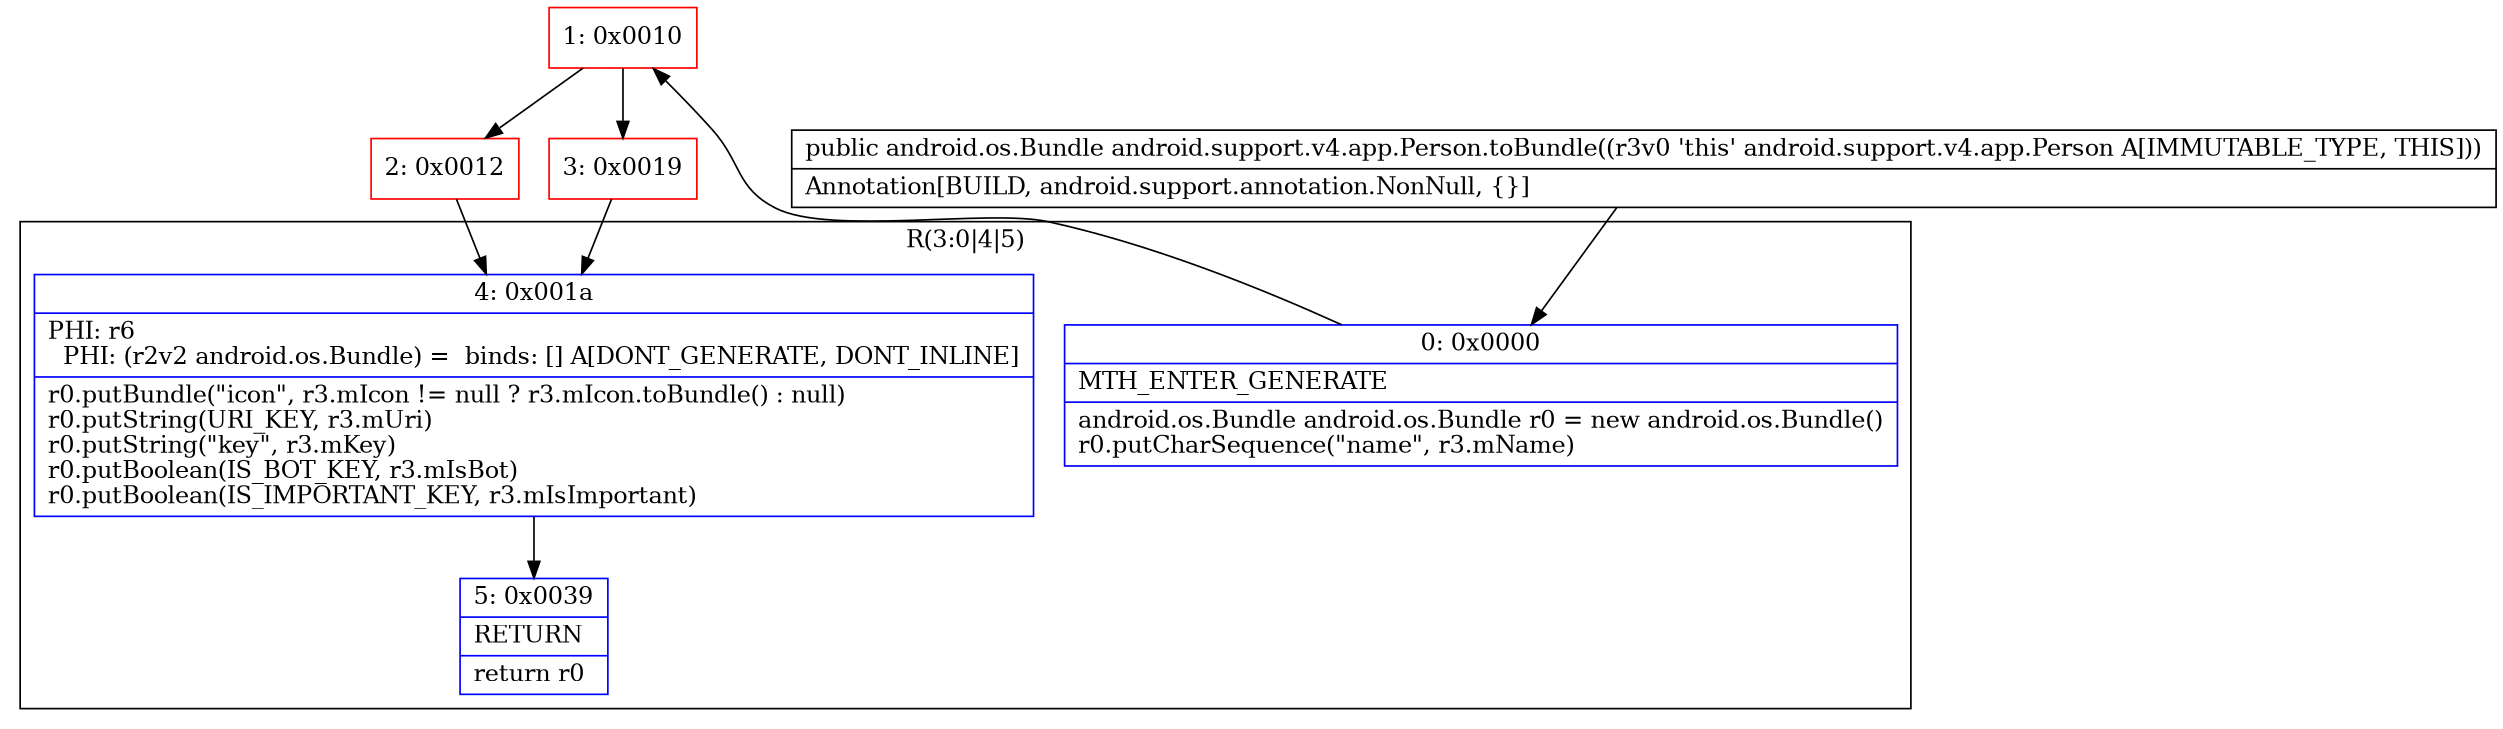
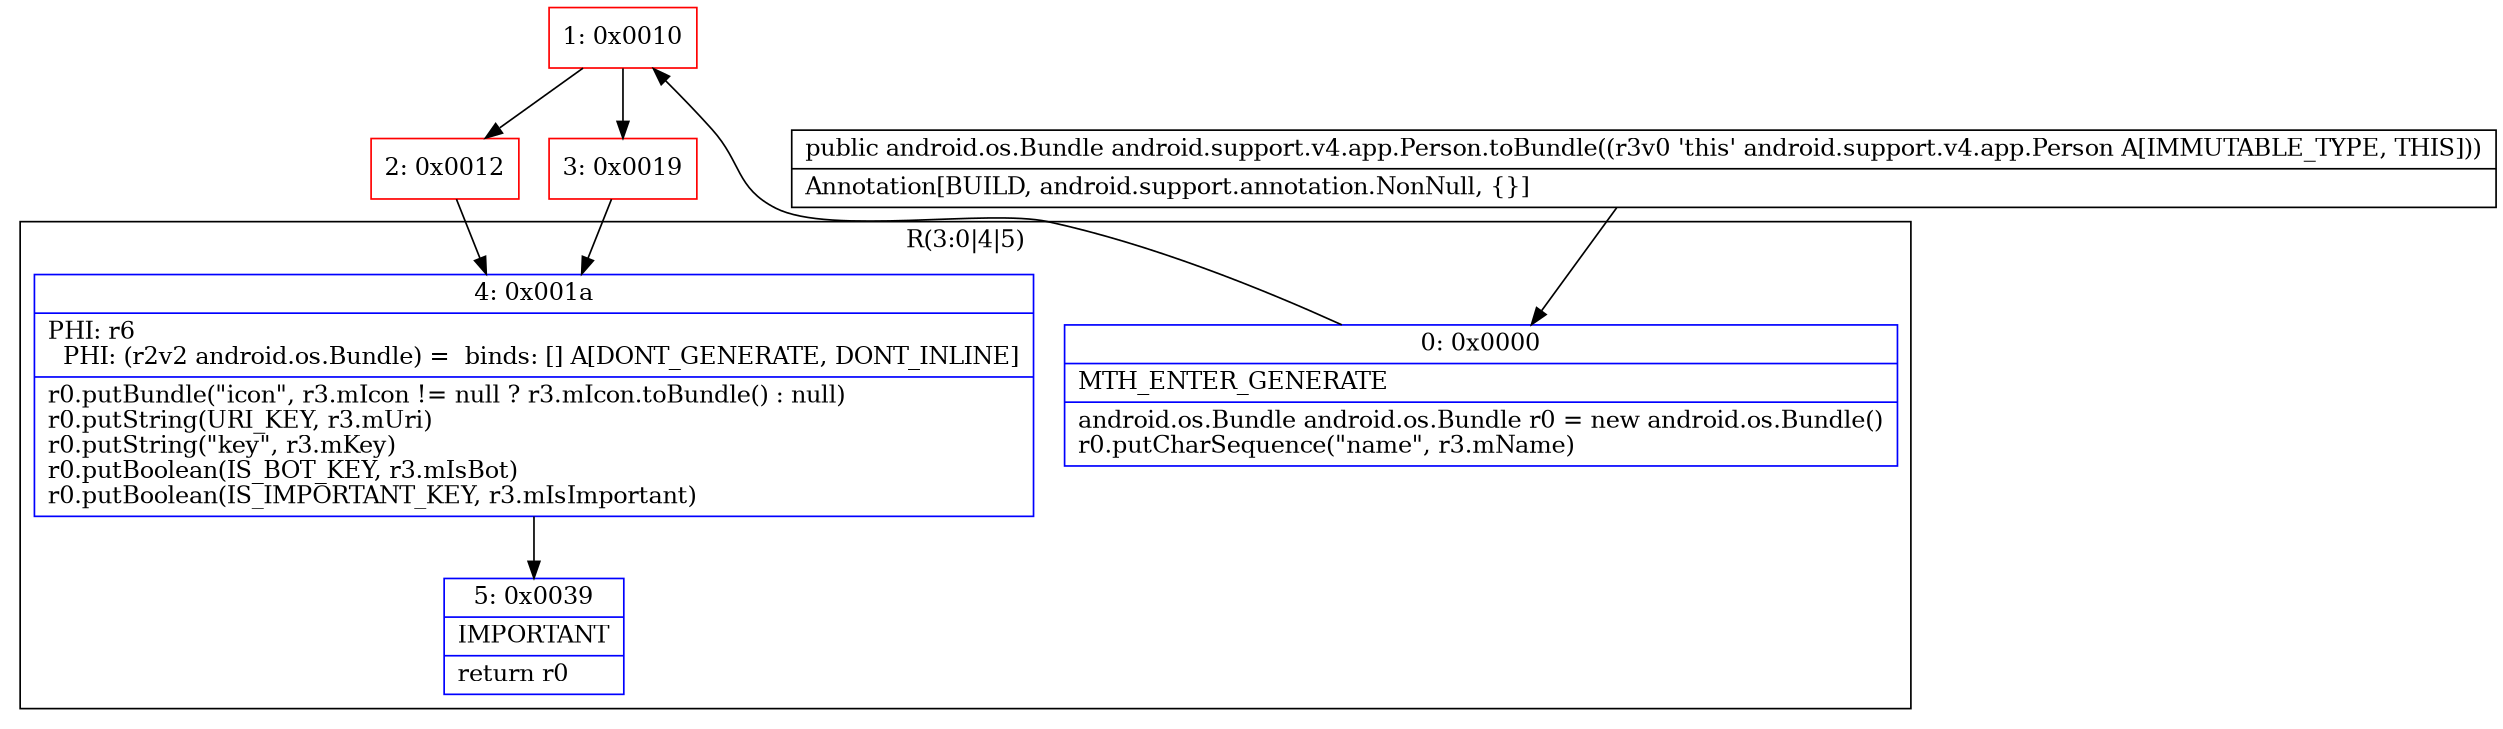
node "5: 0x0039": text "RETURN" -> "IMPORTANT"
